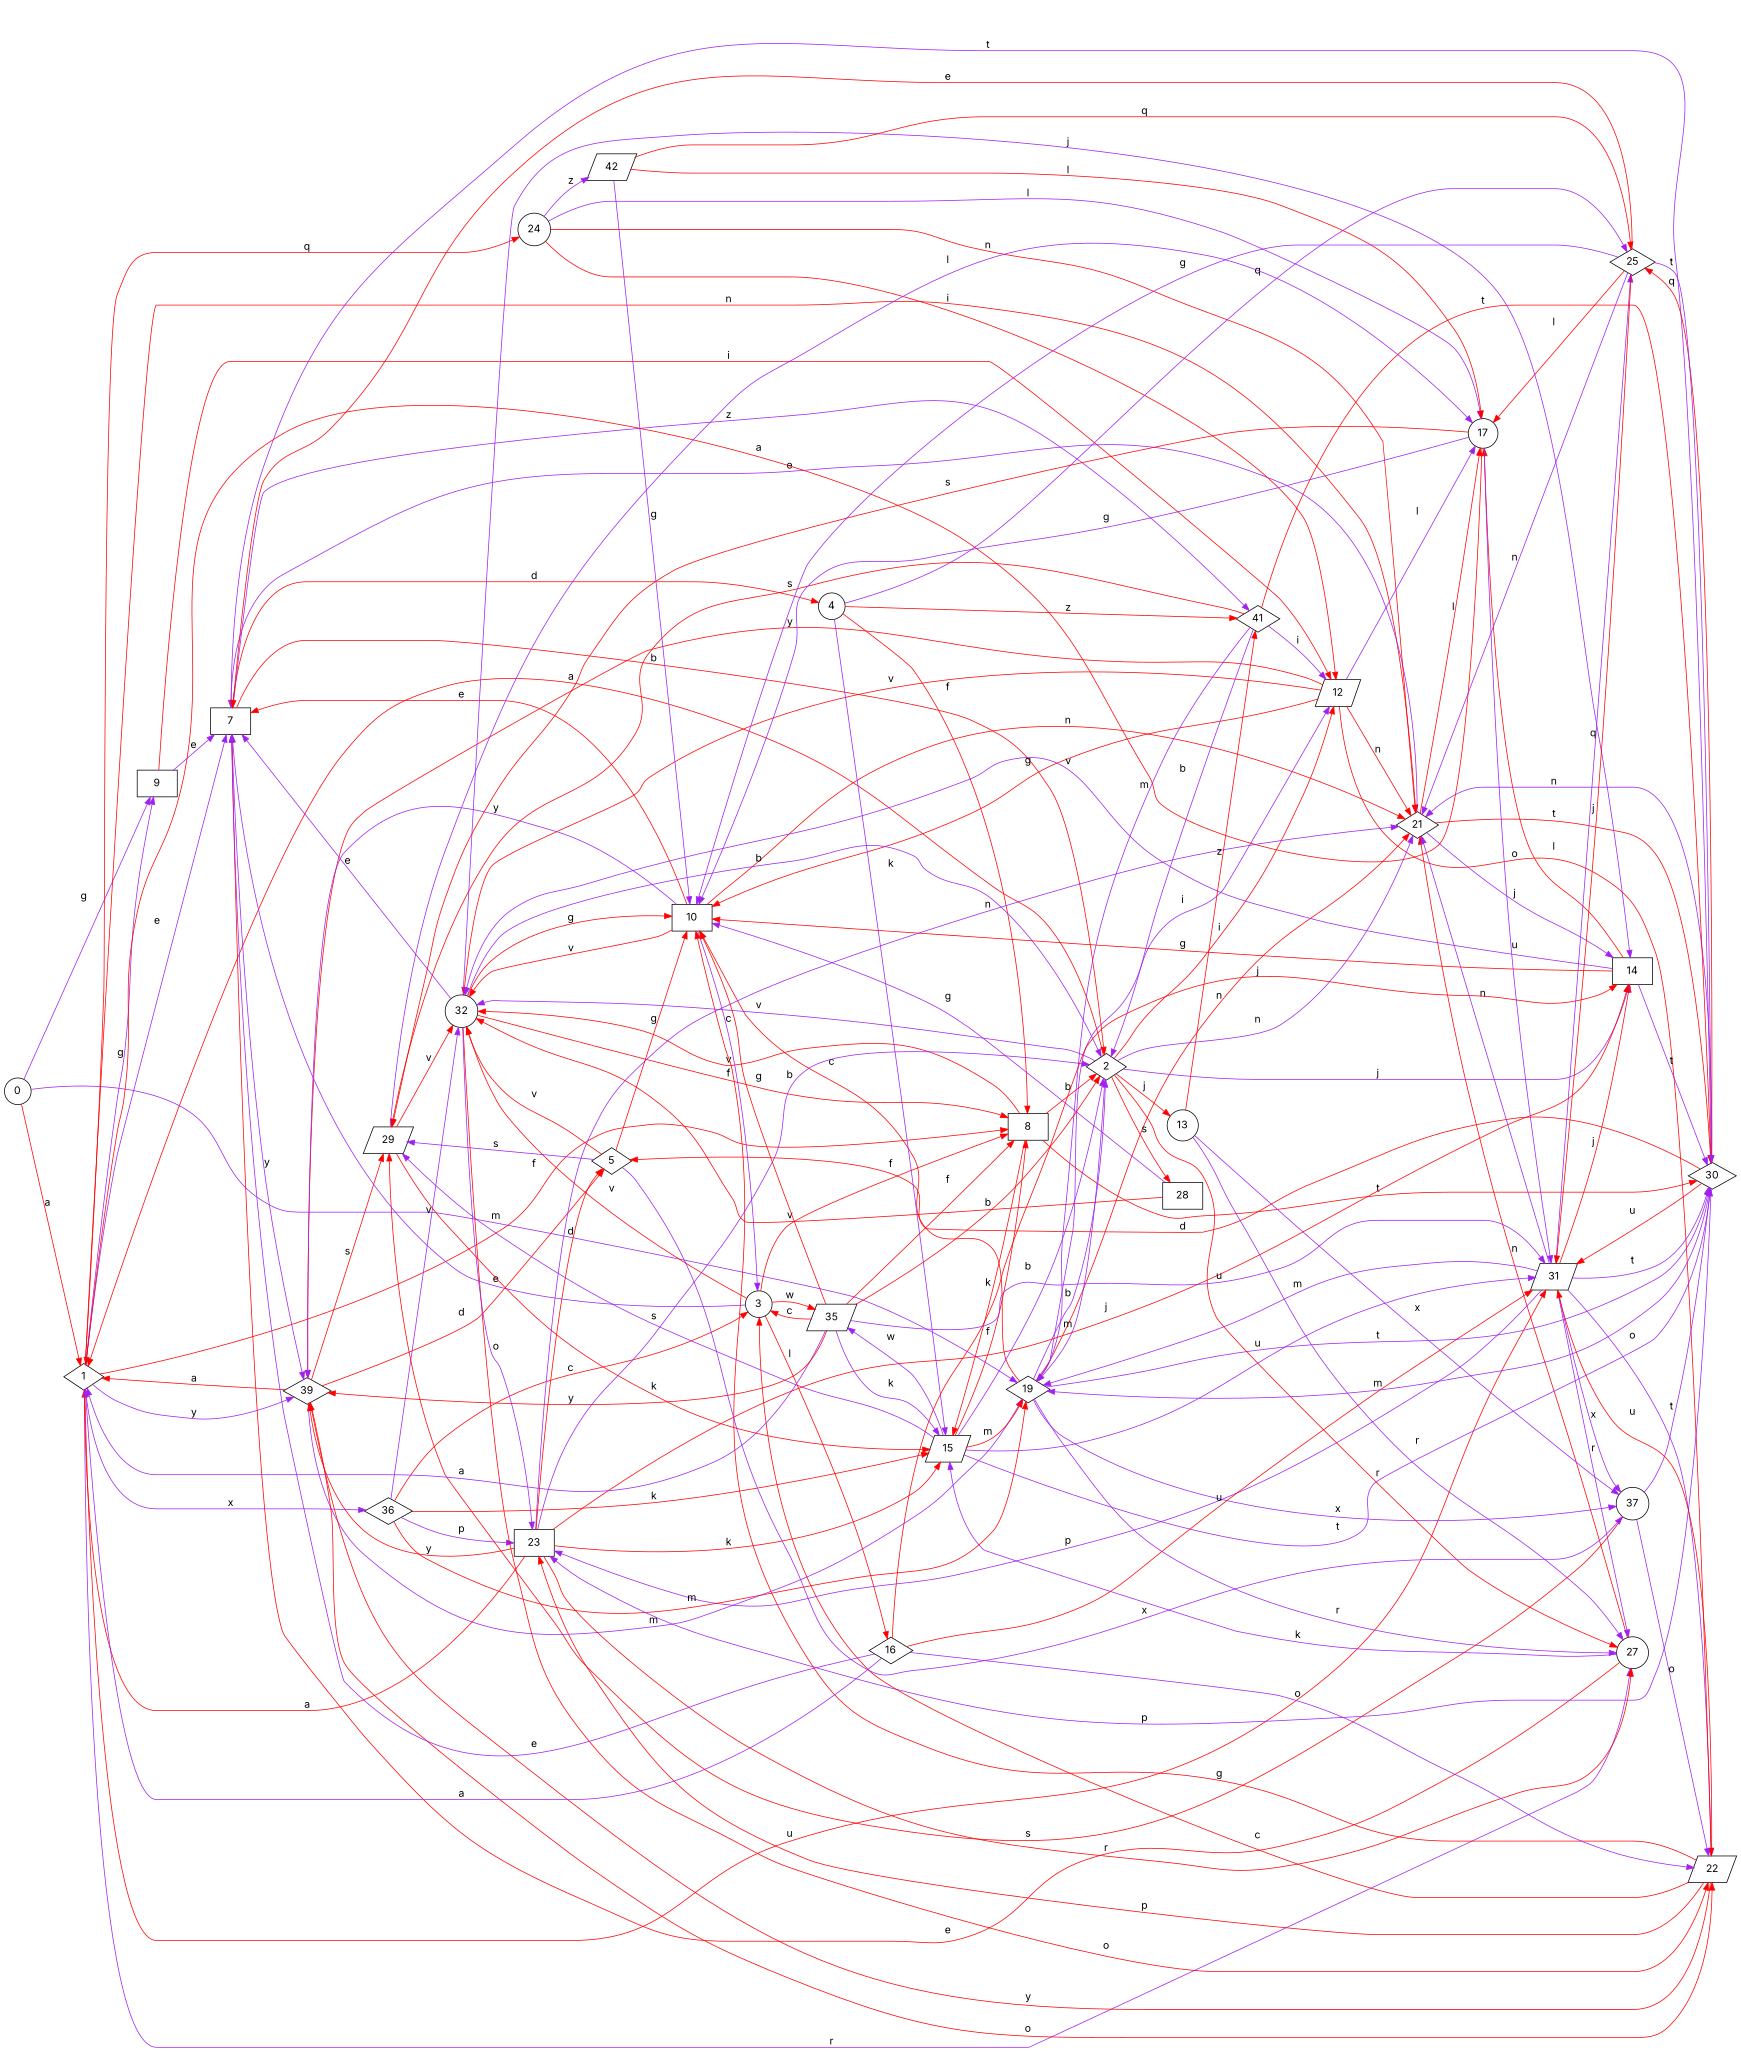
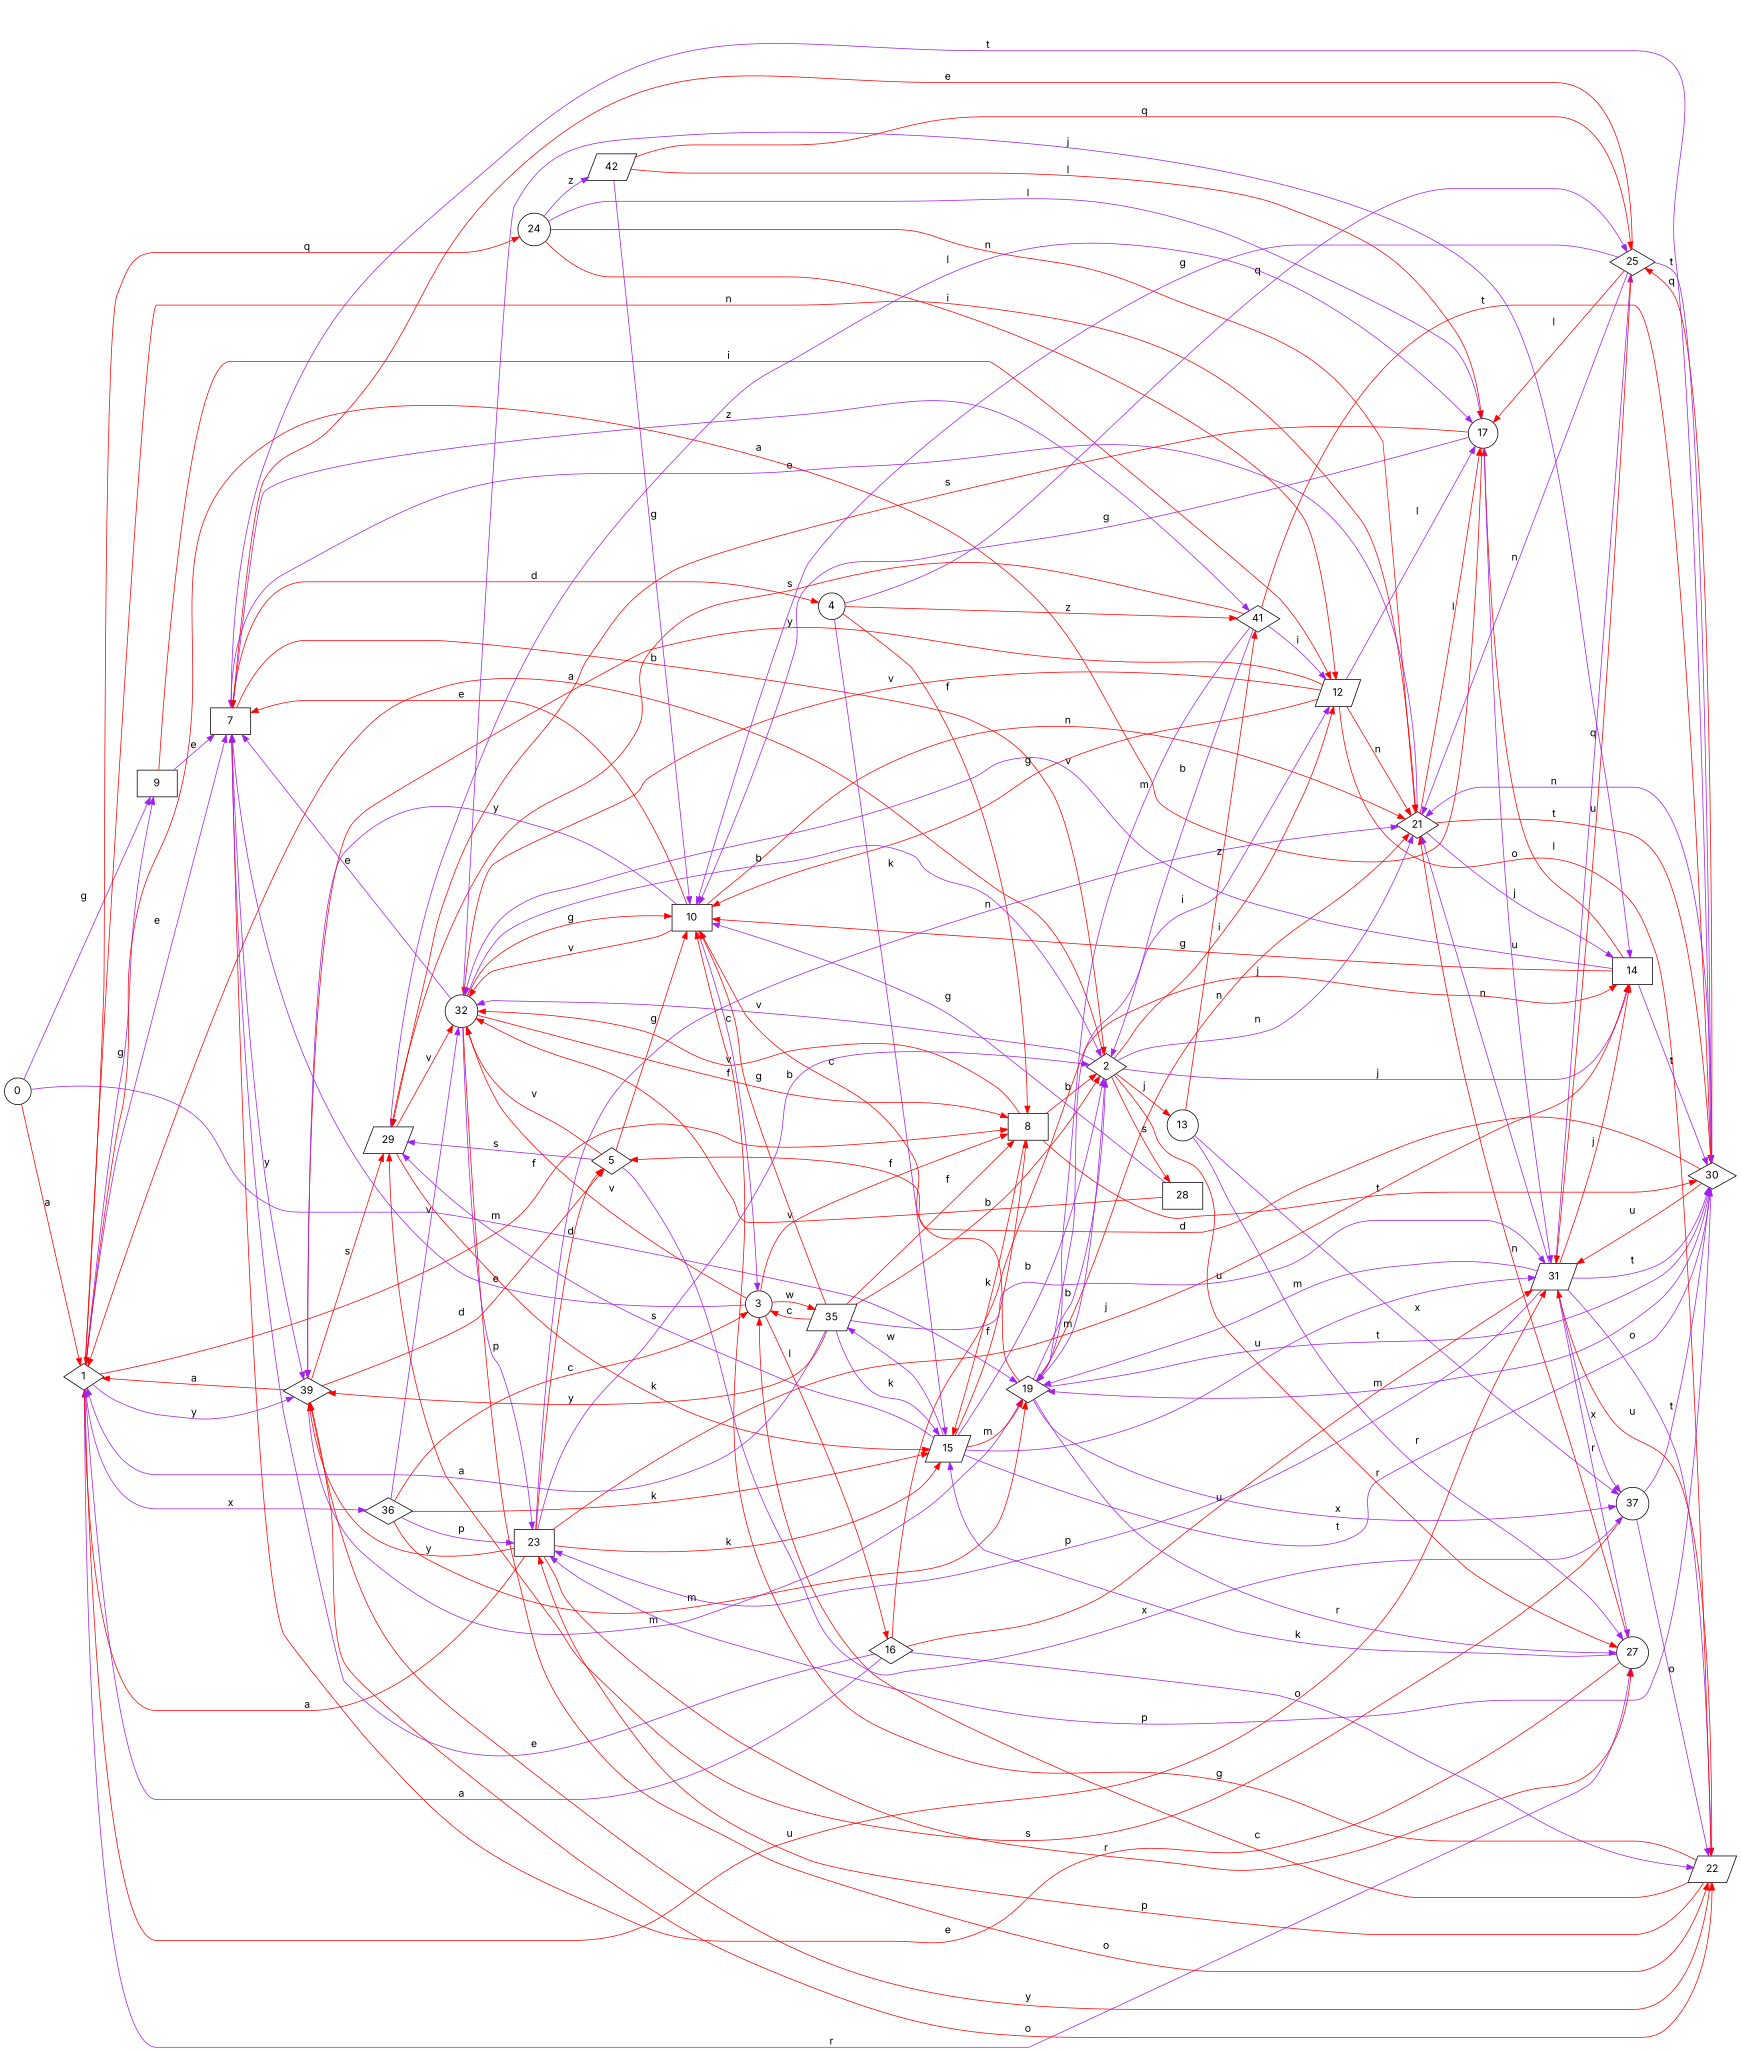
edge "25" -> "31": label "j" -> "u"
edge "32" -> "23": label "o" -> "p"
